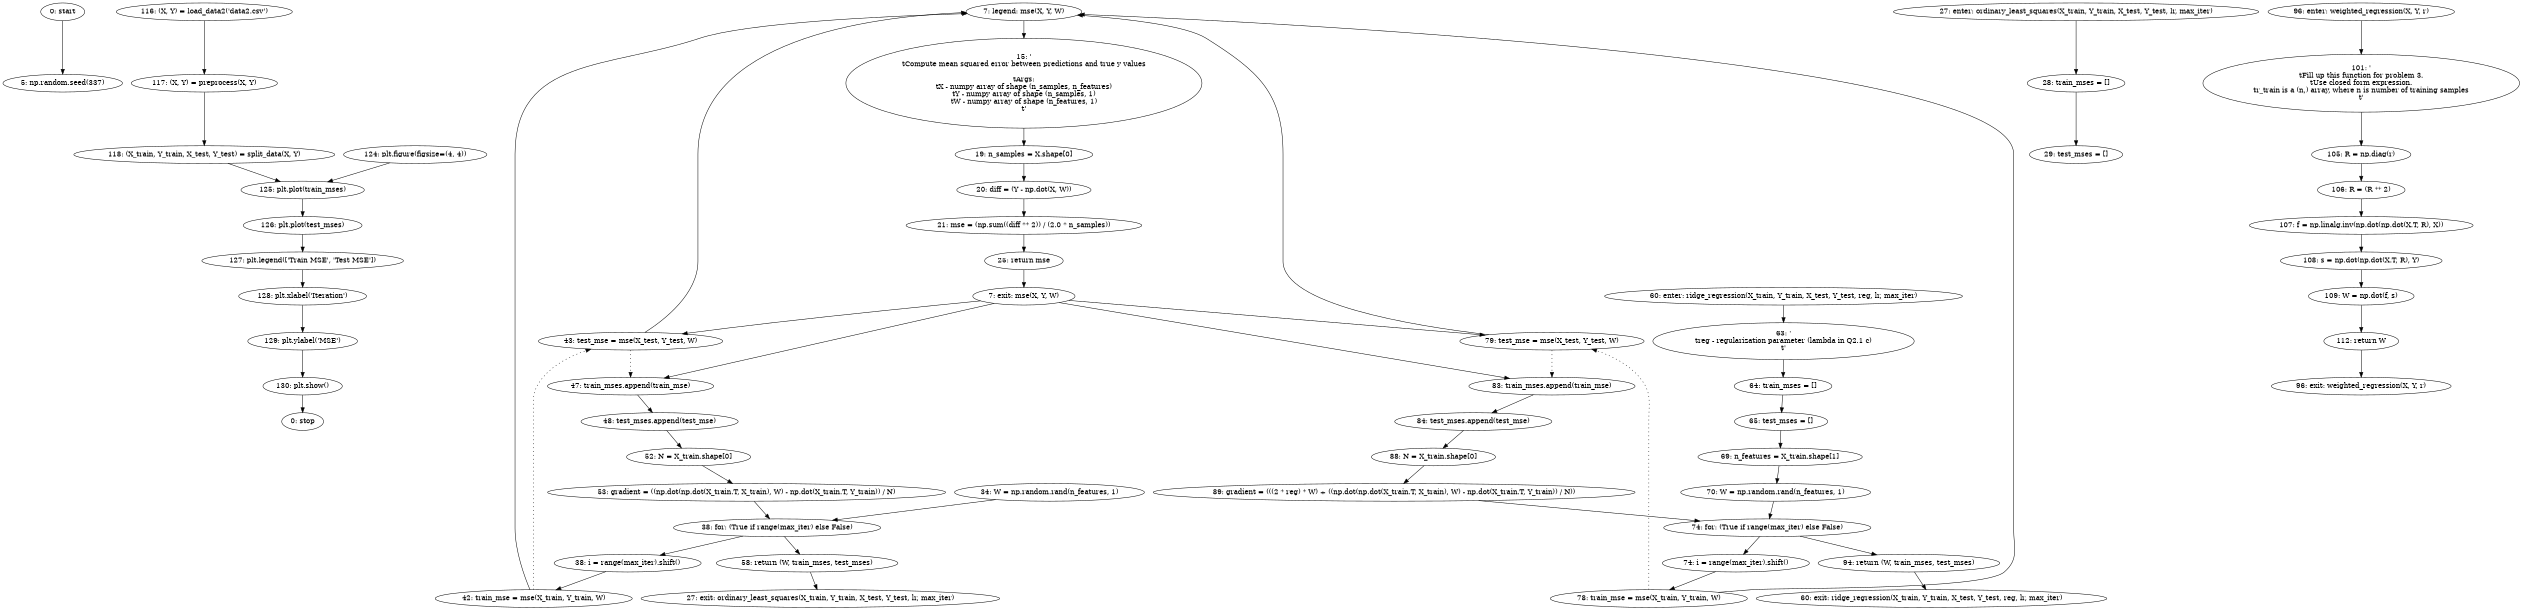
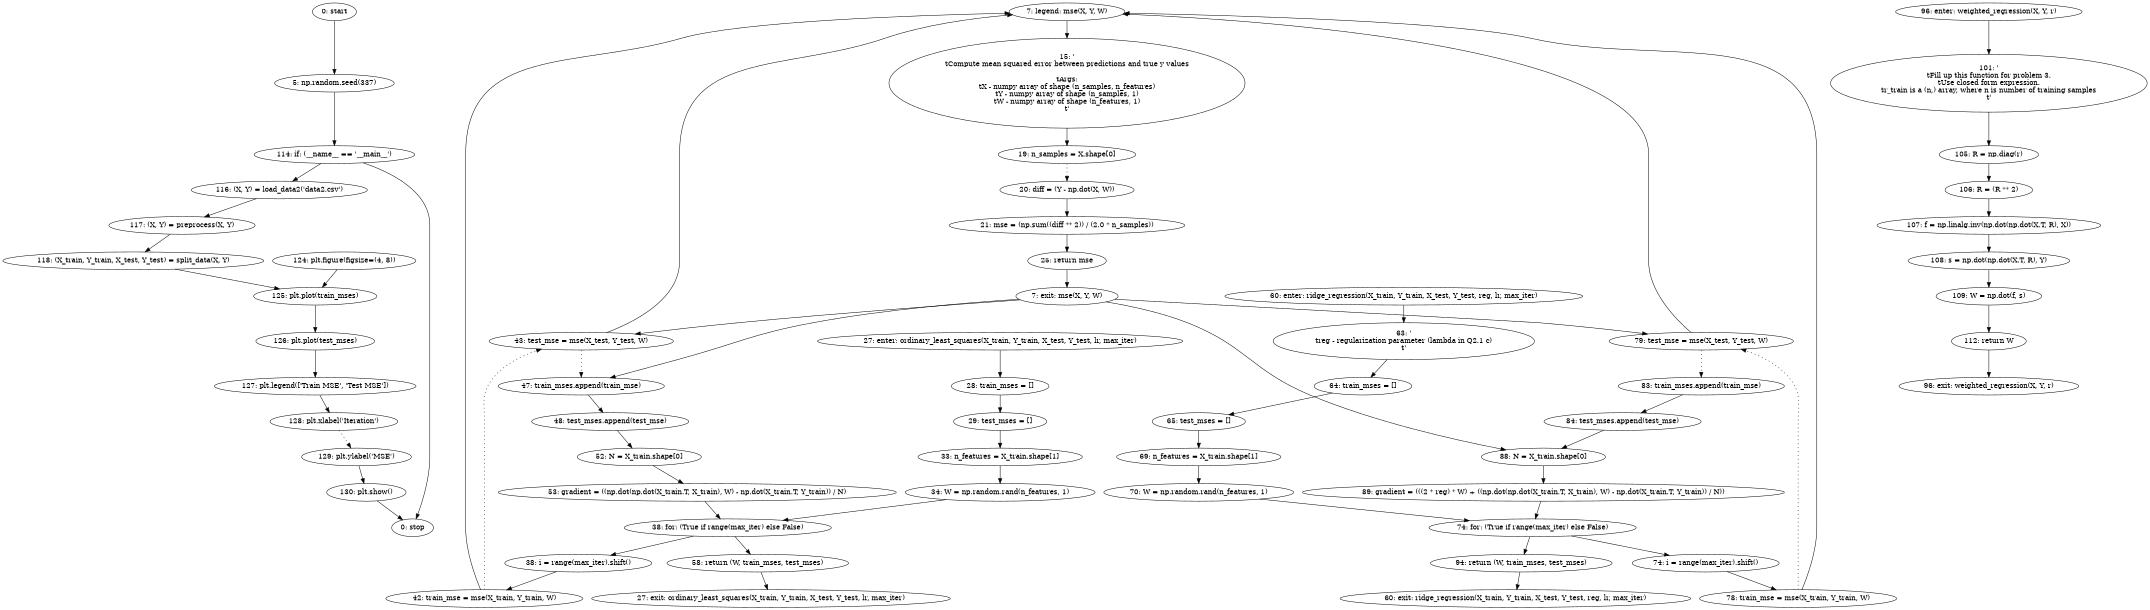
node "114: if: (__name__ == '__main__')": added
node "124: plt.figure(figsize=(4, 4))": label "124: plt.figure(figsize=(4, 4))" -> "124: plt.figure(figsize=(4, 8))"
edge "19: n_samples = X.shape[0]" -> "20: diff = (Y - np.dot(X, W))": style solid -> dotted
edge "128: plt.xlabel('Iteration')" -> "129: plt.ylabel('MSE')": style solid -> dotted
edge "7: exit: mse(X, Y, W)" -> "83: train_mses.append(train_mse)": now "7: exit: mse(X, Y, W)" -> "88: N = X_train.shape[0]"
node "33: n_features = X_train.shape[1]": added
